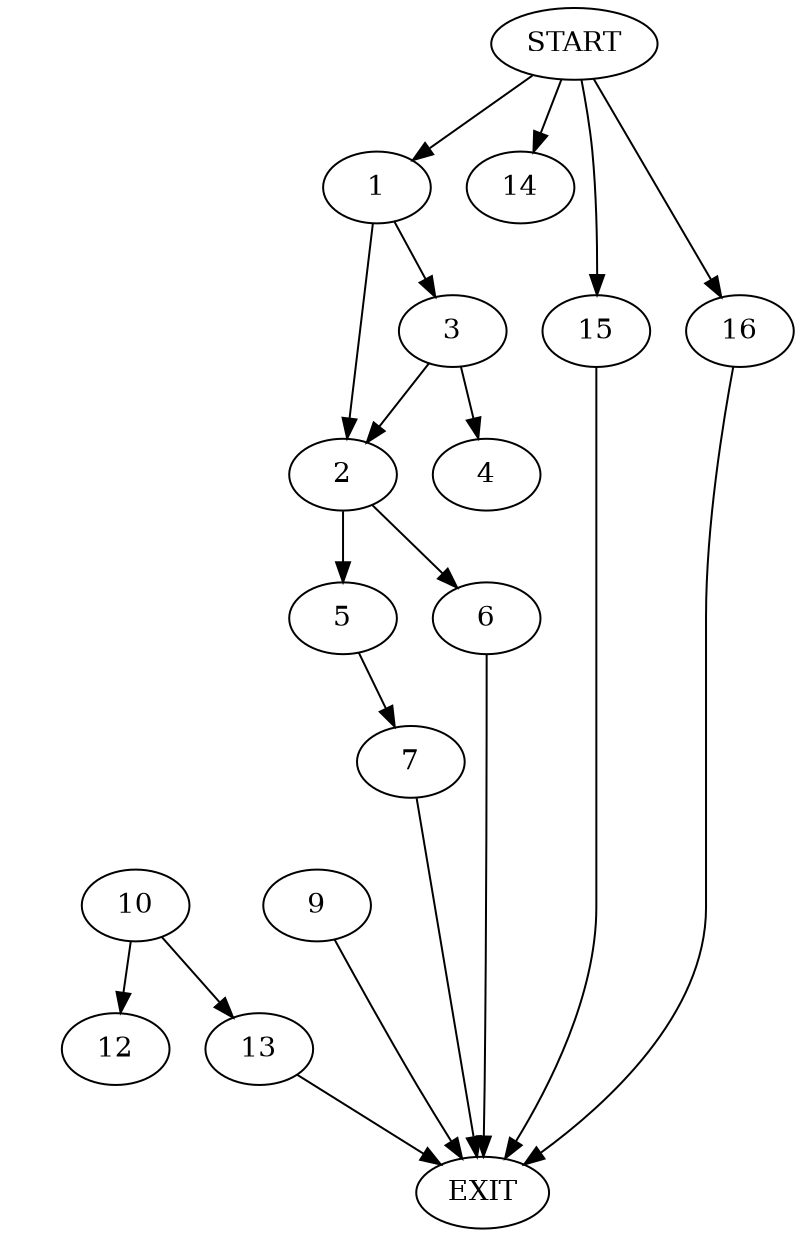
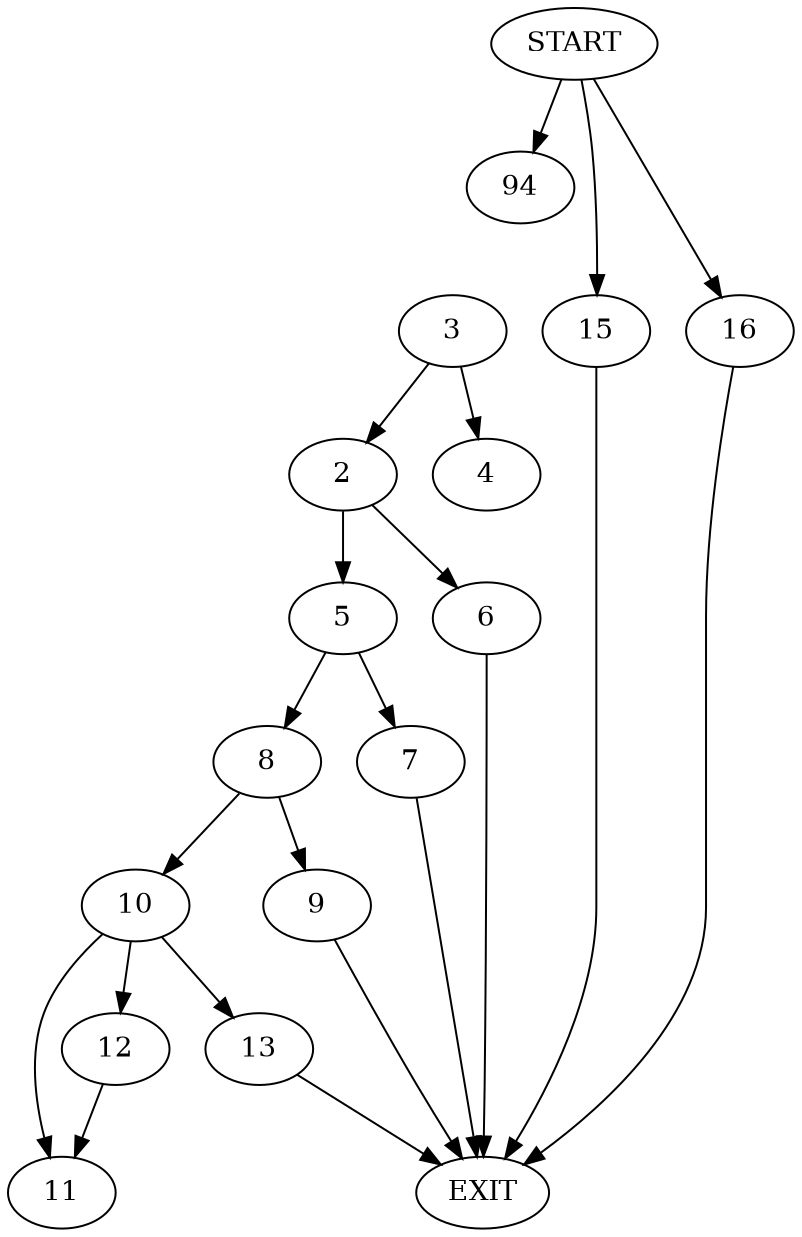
node "1": removed
node "14": label "14" -> "94"
node "8": added
node "11": added
